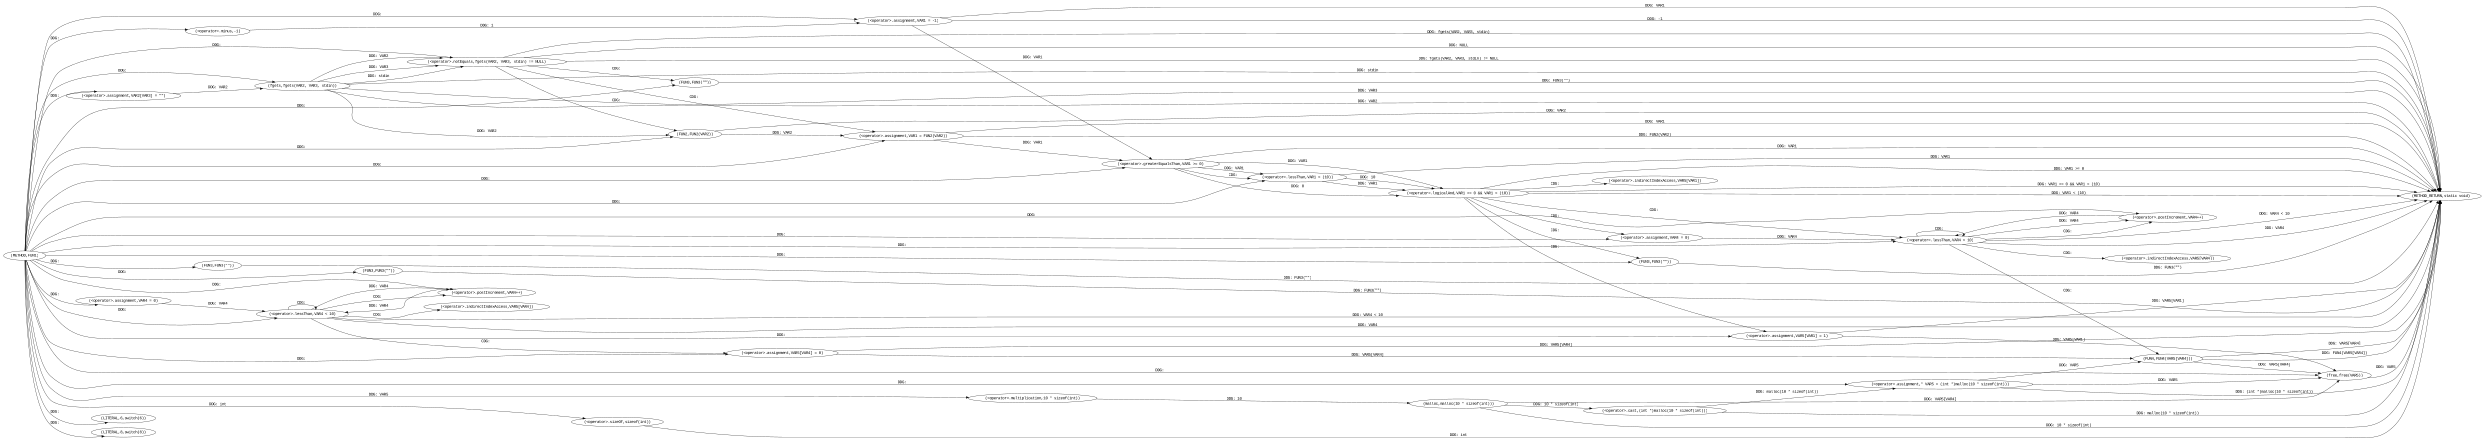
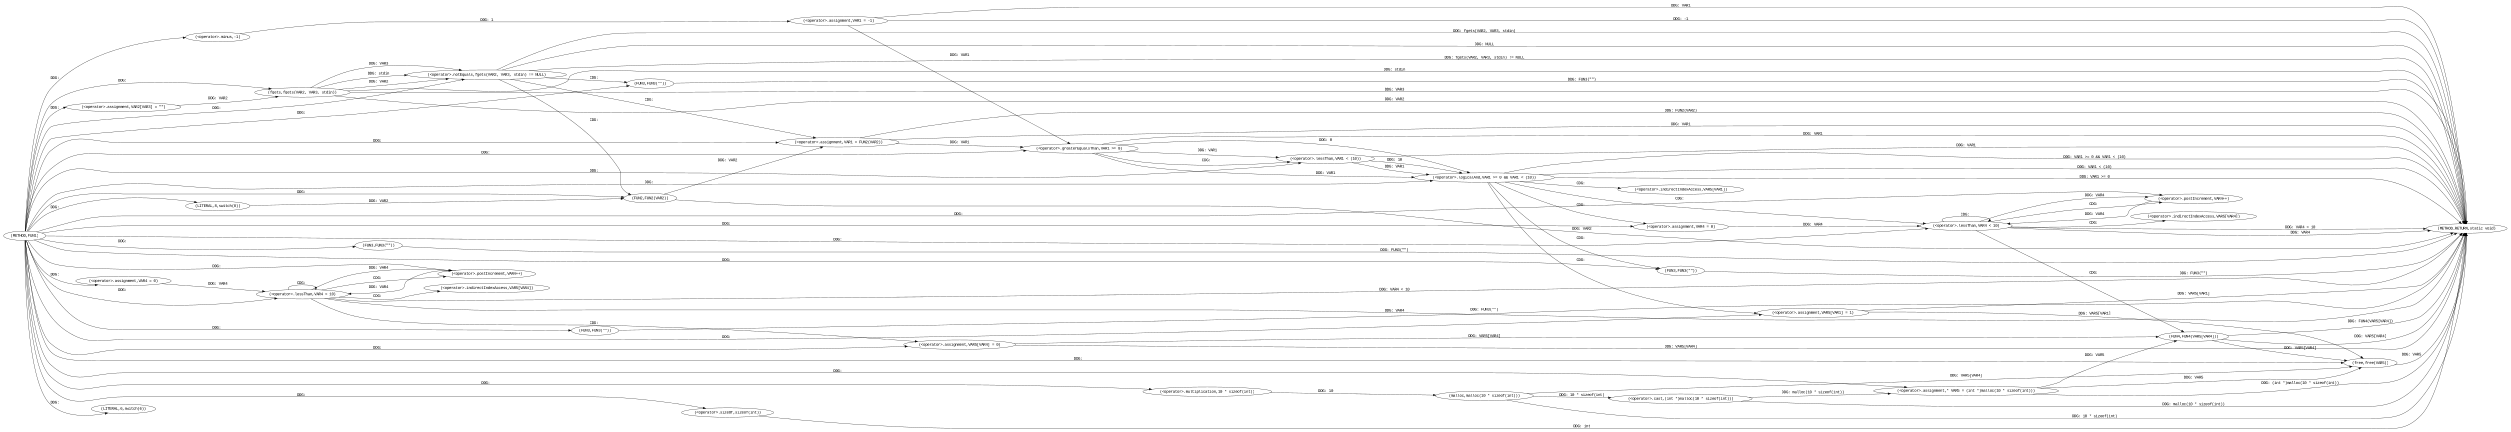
edge "(METHOD,FUN1)" -> "(<operator>.assignment,VAR1 = -1)": now "(METHOD,FUN1)" -> "(<operator>.logicalAnd,VAR1 >= 0 && VAR1 < (10))"
edge "(fgets,fgets(VAR2, VAR3, stdin))" -> "(FUN2,FUN2(VAR2))": now "(LITERAL,8,switch(8))" -> "(FUN2,FUN2(VAR2))"
edge "(METHOD,FUN1)" -> "(<operator>.multiplication,10 * sizeof(int))": label "DDG: VAR5" -> "DDG: "
edge "(METHOD,FUN1)" -> "(<operator>.sizeOf,sizeof(int))": label "DDG: int" -> "DDG: "
